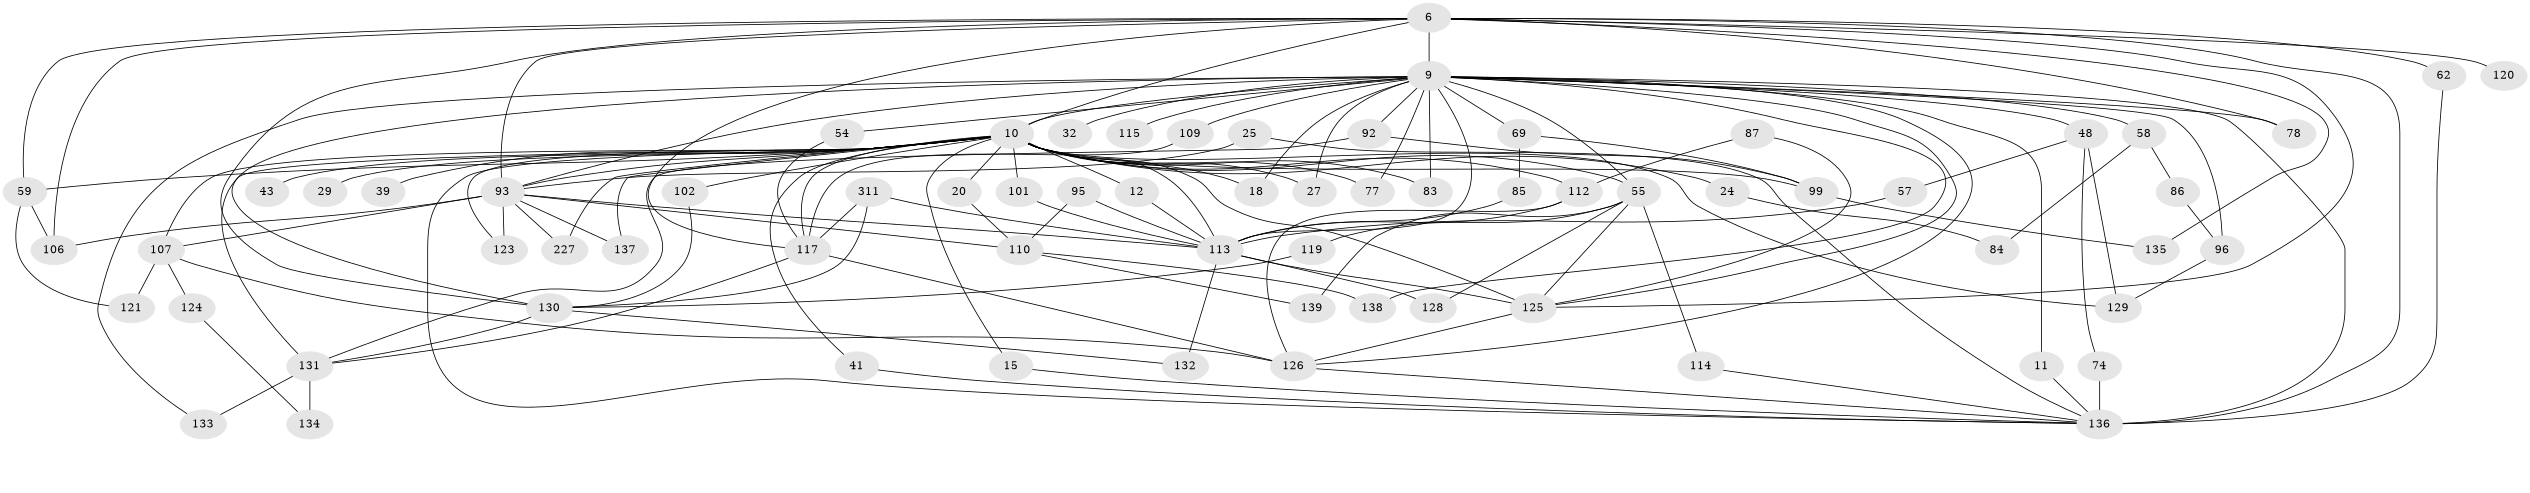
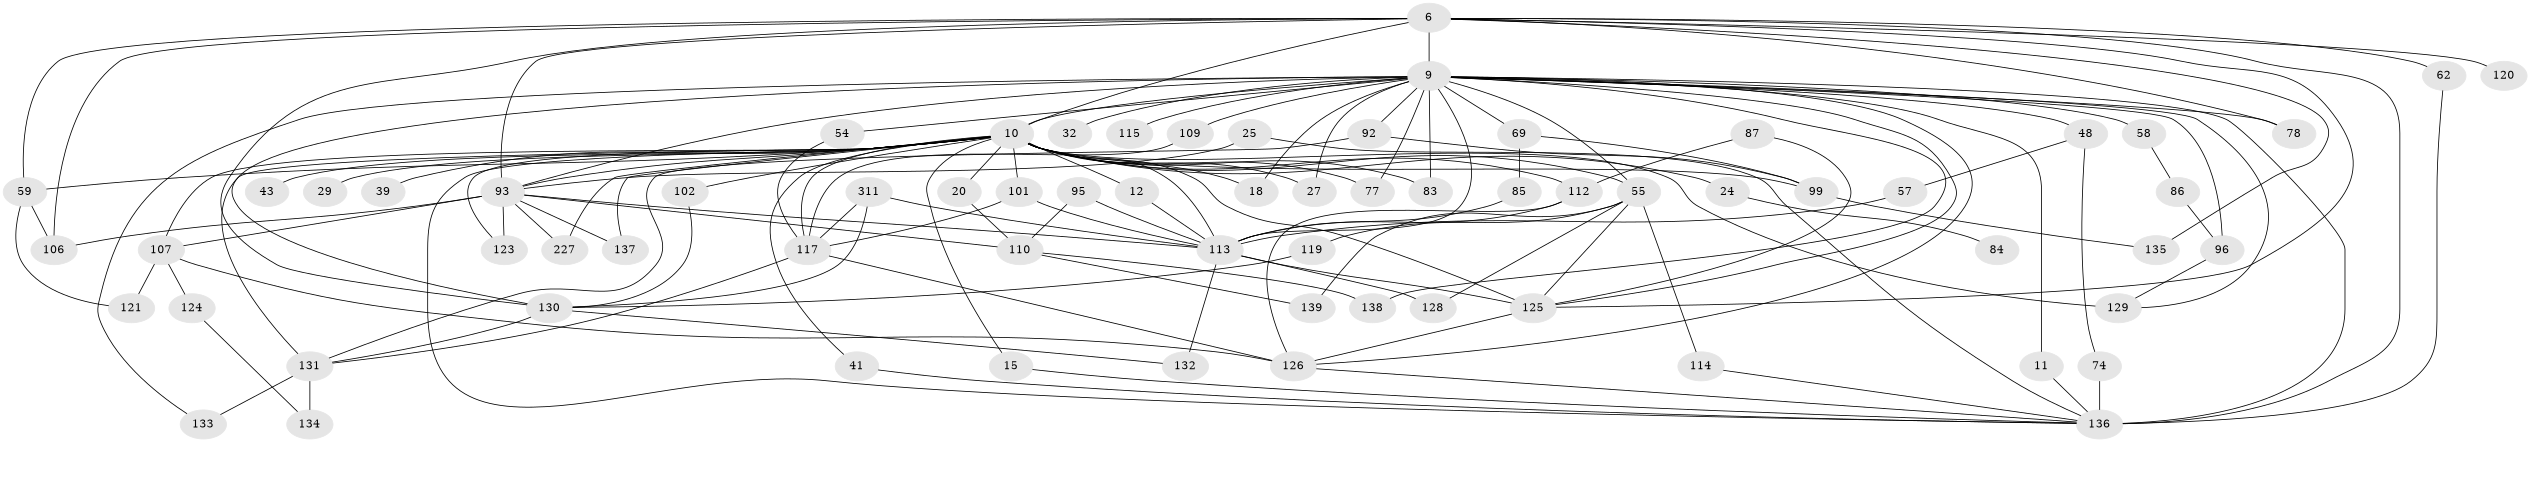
edge "6" -- "117": now "101" -- "117"
edge "58" -- "84": removed
edge "48" -- "129": now "9" -- "129"
